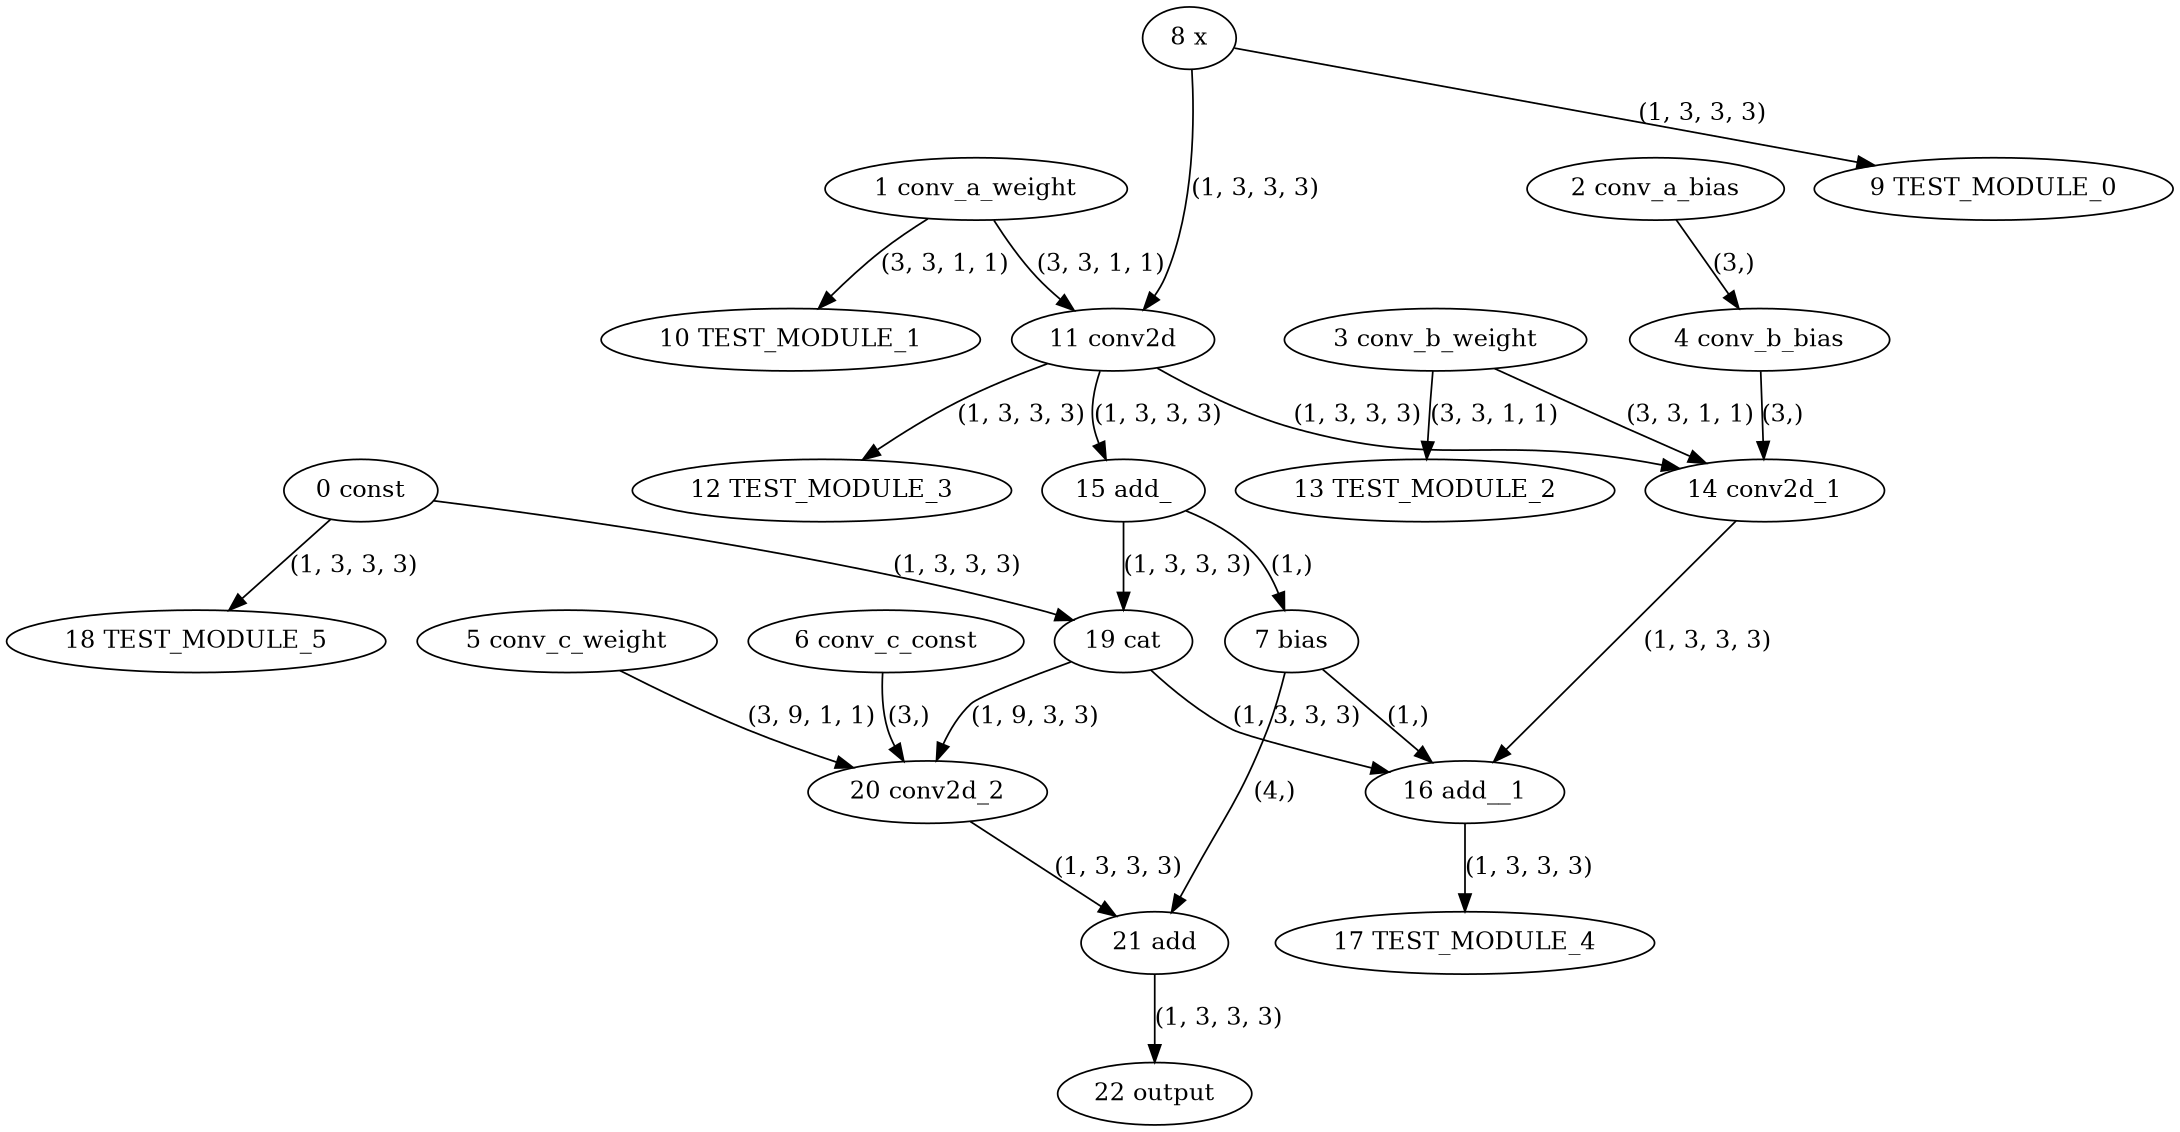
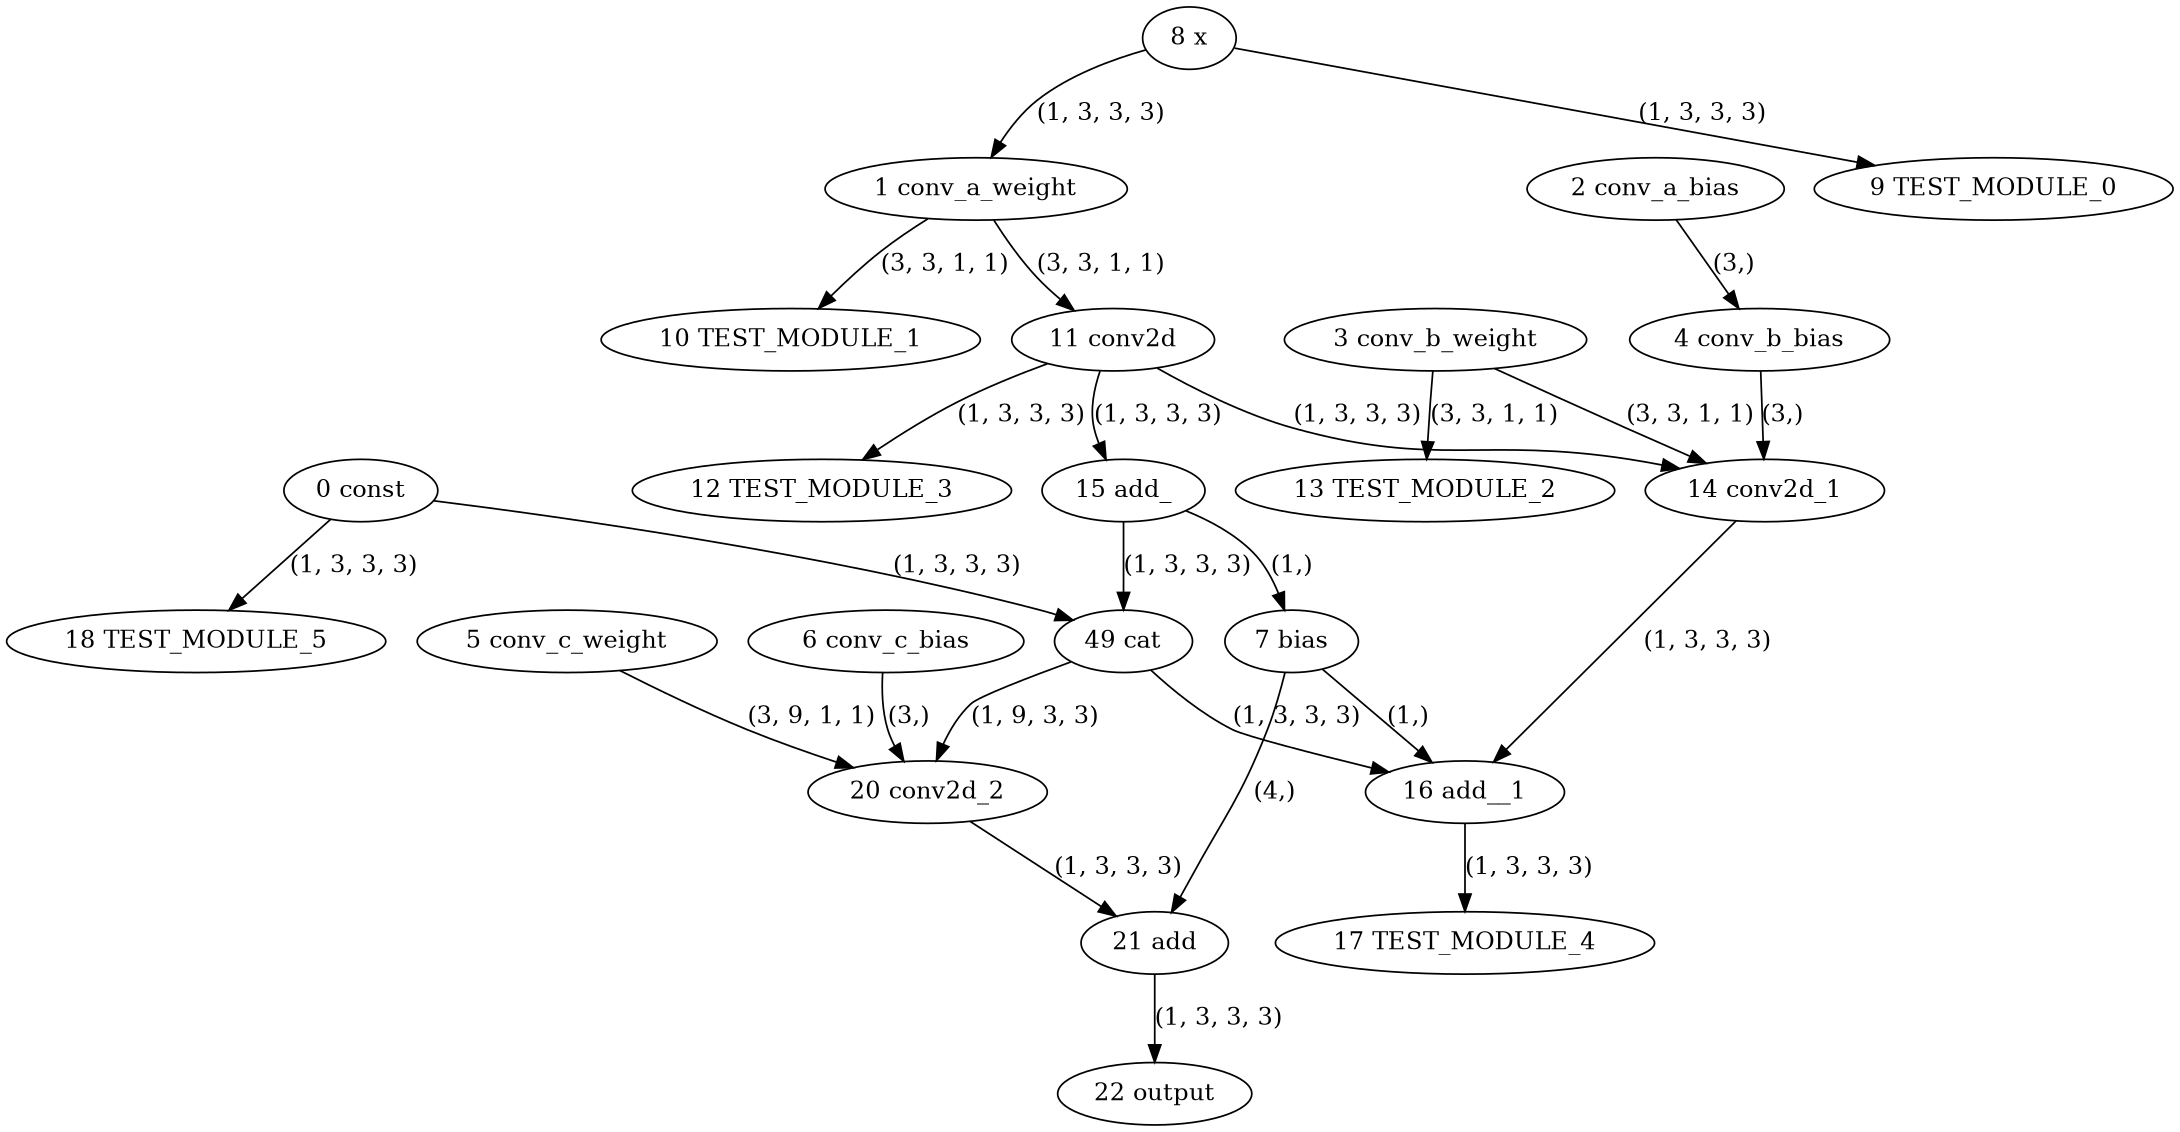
edge "8 x" -> "11 conv2d": now "8 x" -> "1 conv_a_weight"
node "6 conv_c_const": label "6 conv_c_const" -> "6 conv_c_bias"
node "19 cat": label "19 cat" -> "49 cat"
